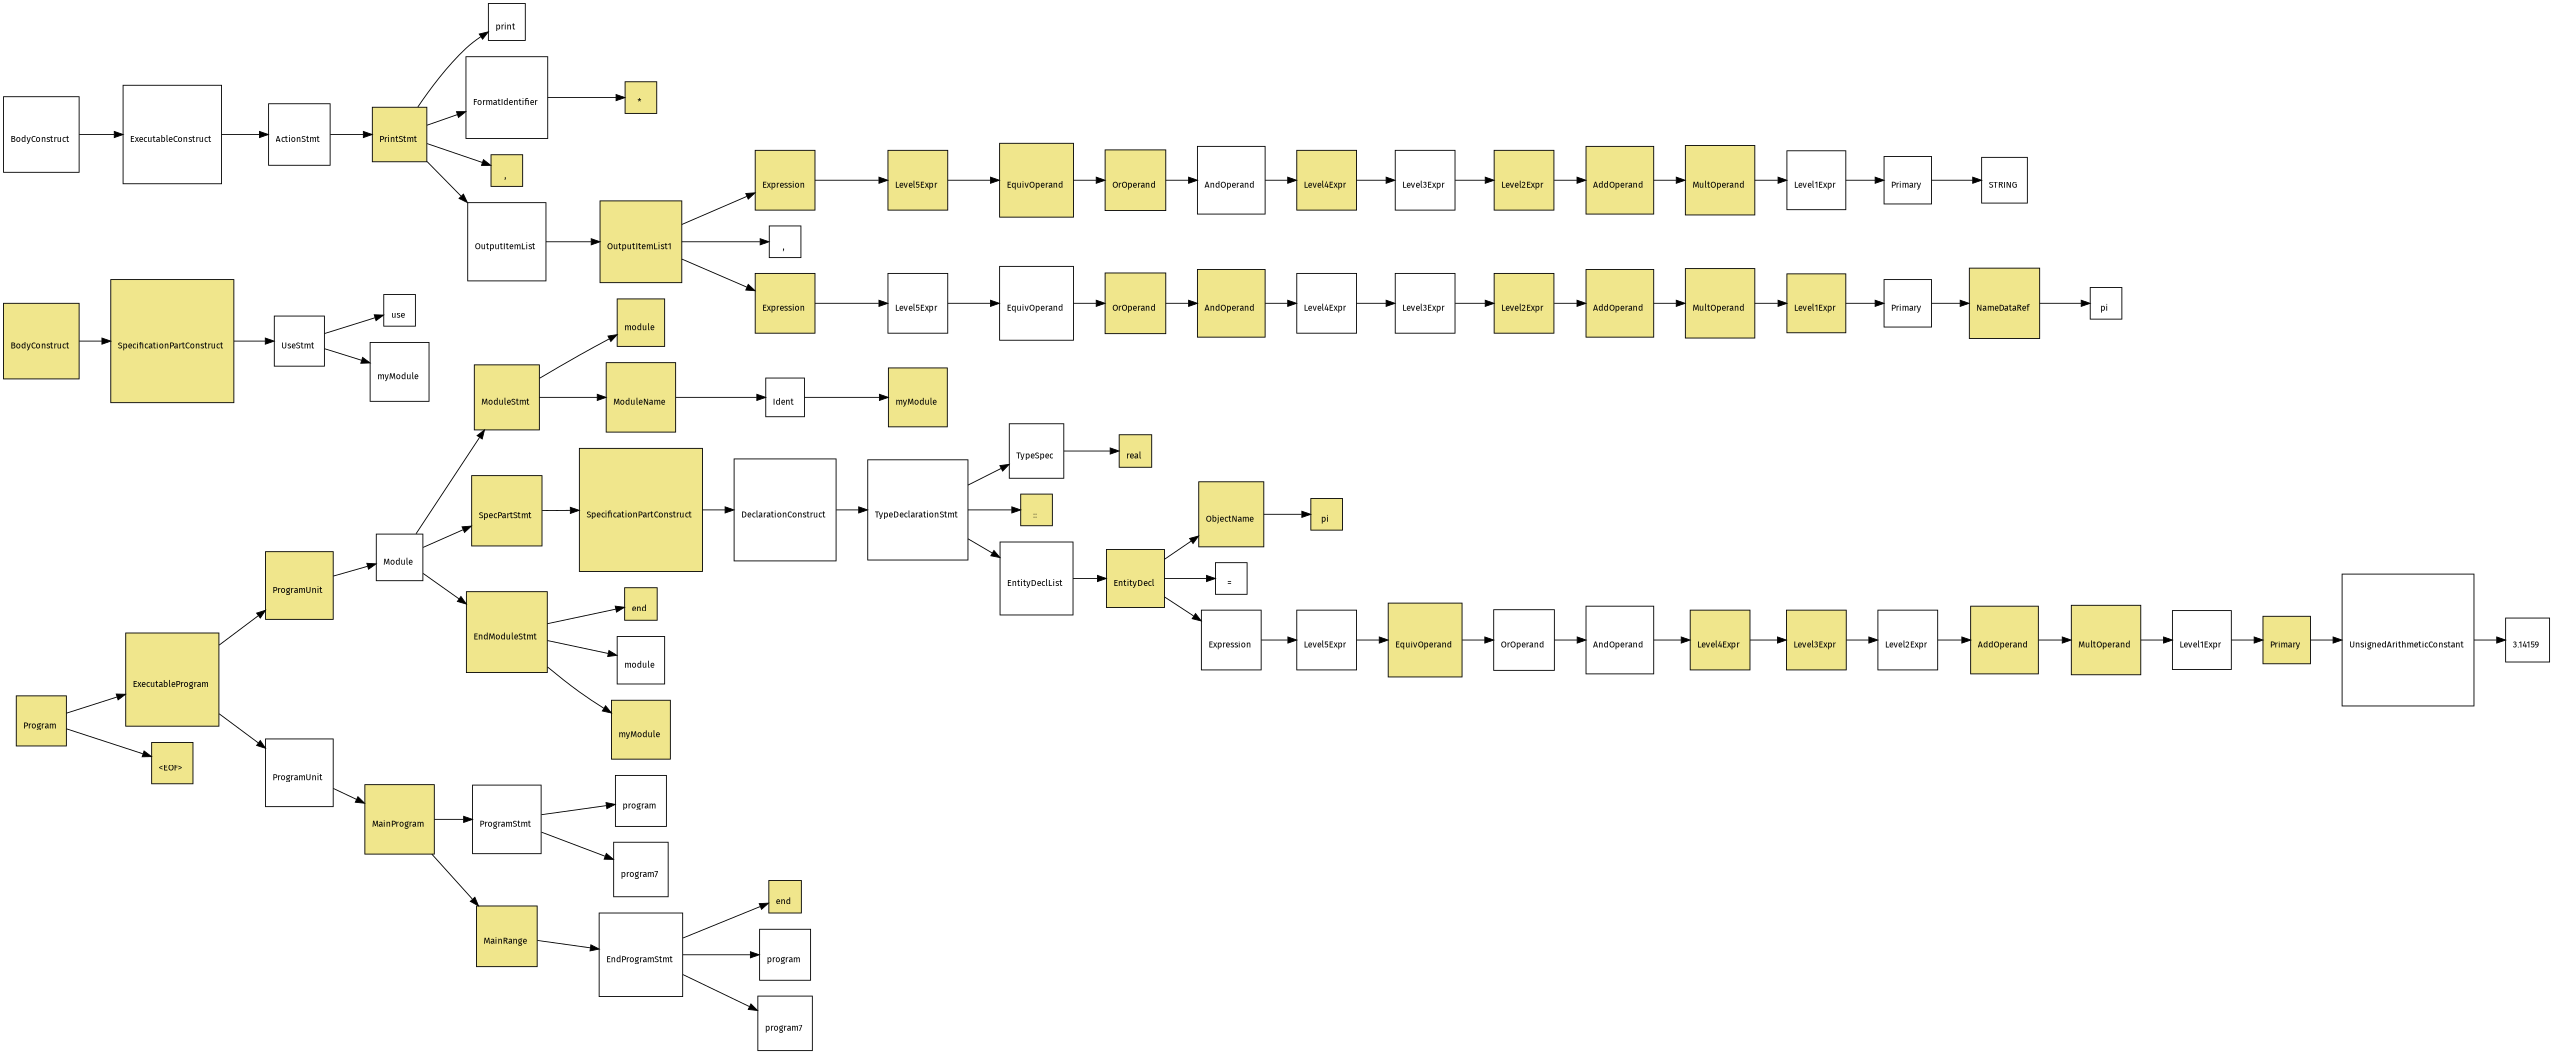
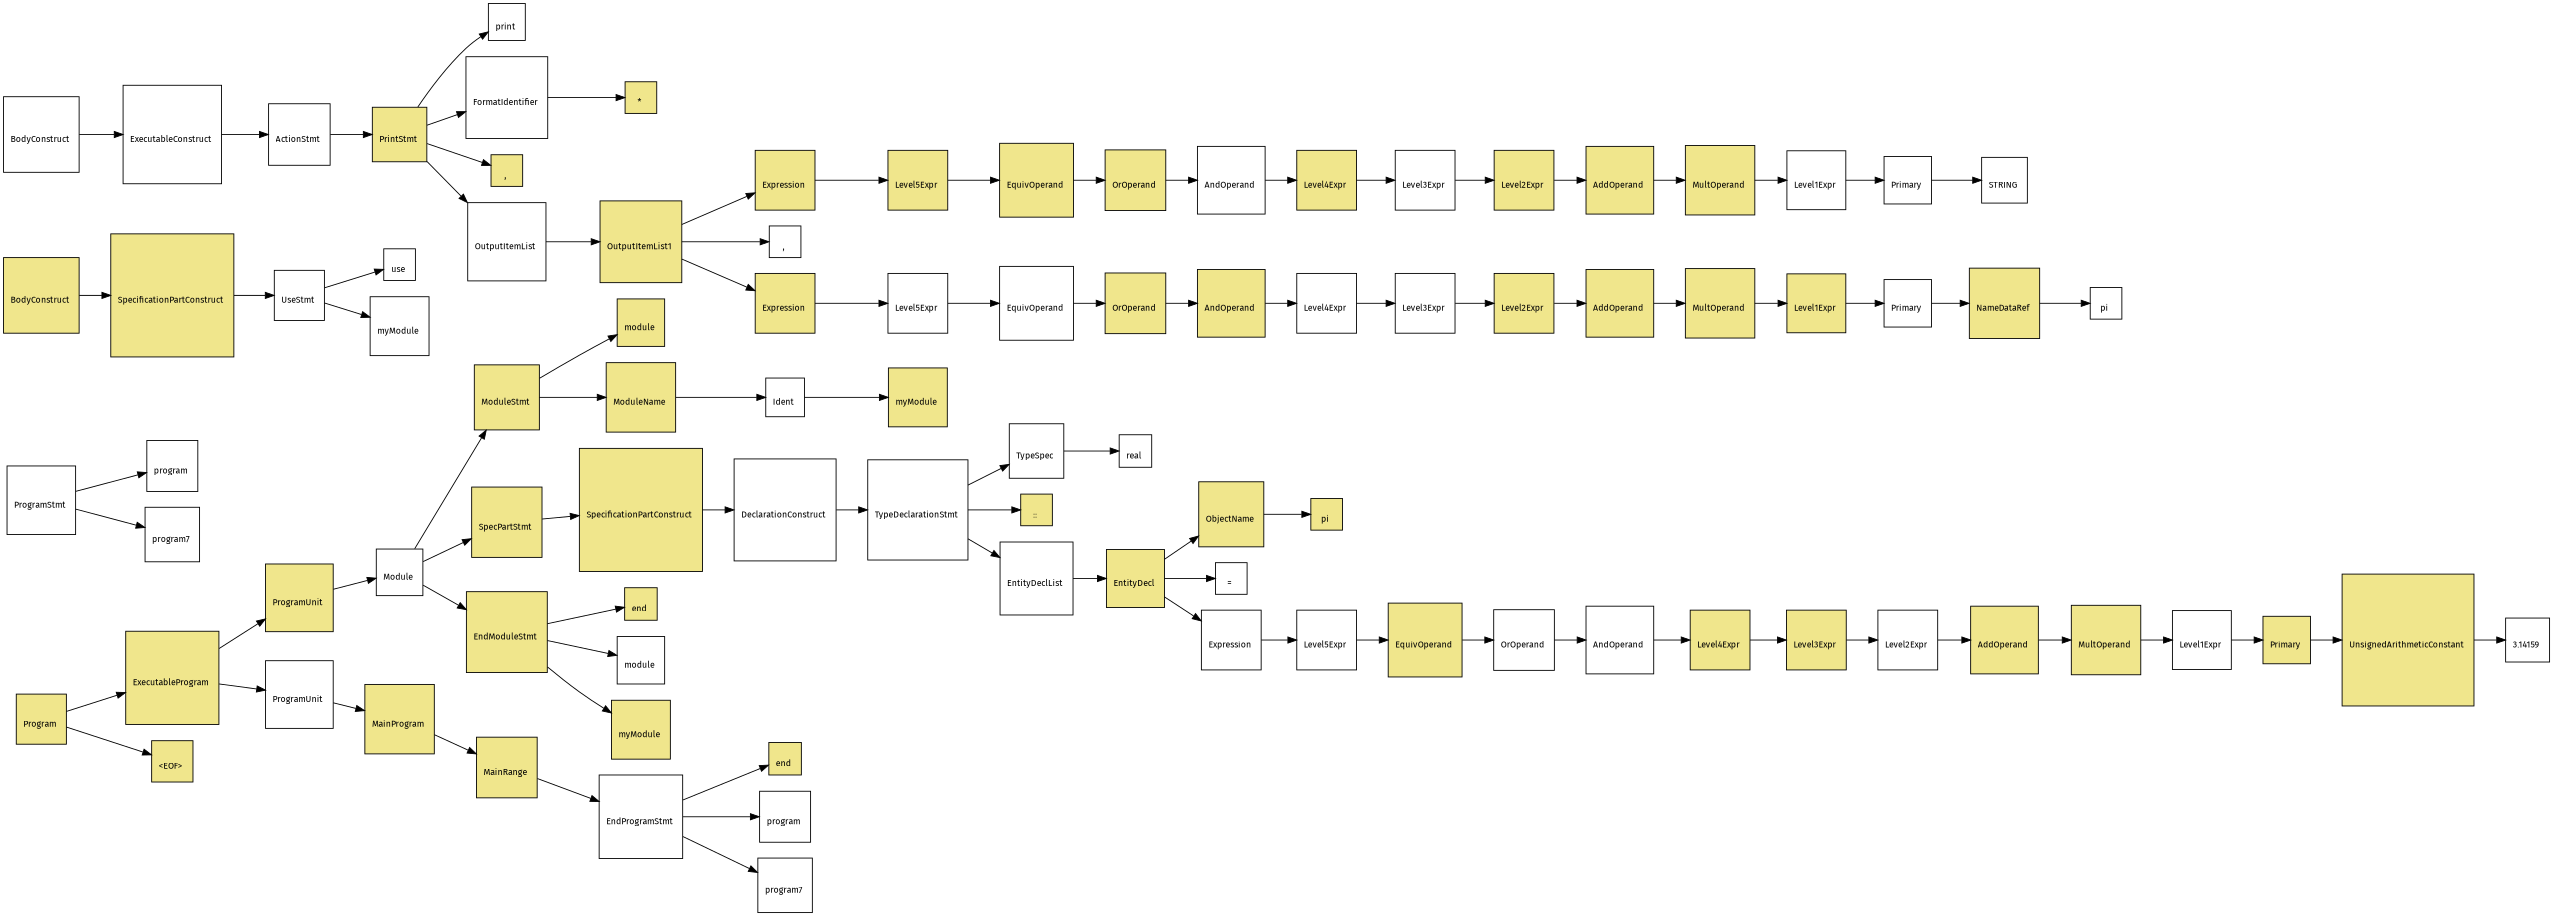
node "real": fillcolor khaki -> white
node "UnsignedArithmeticConstant": fillcolor white -> khaki
edge "MainProgram" -> "ProgramStmt": removed
